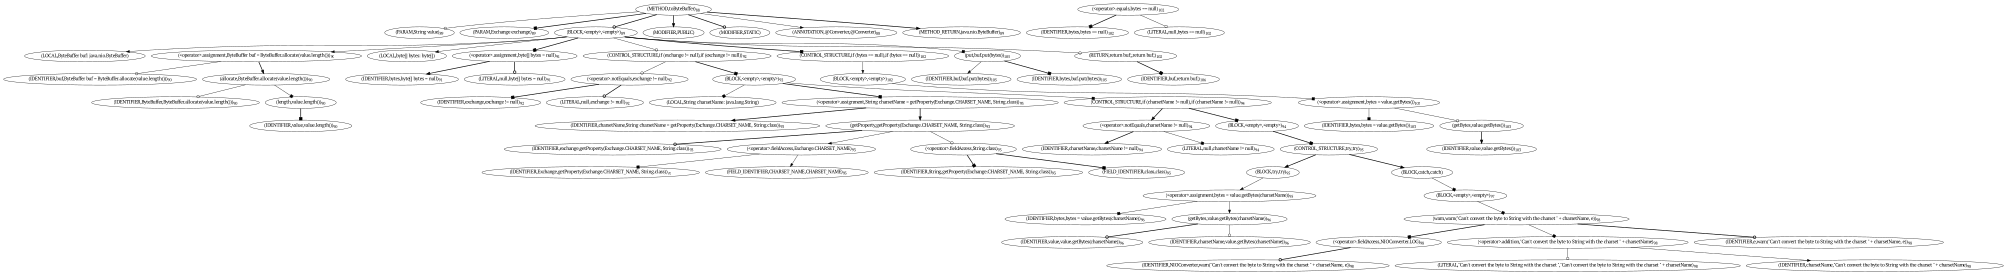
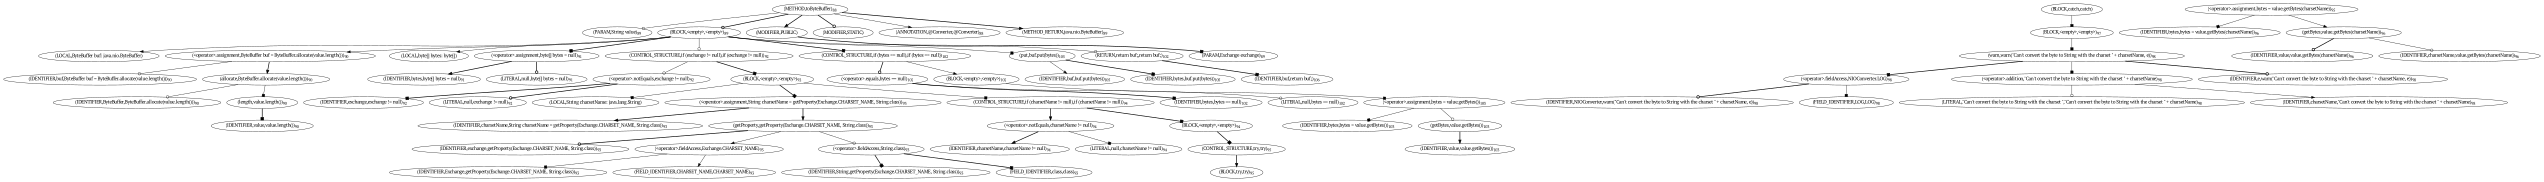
edge "(METHOD,toByteBuffer)" -> "(PARAM,Exchange exchange)": now "(MODIFIER,PUBLIC)" -> "(PARAM,Exchange exchange)"
edge "(CONTROL_STRUCTURE,if (bytes == null),if (bytes == null))" -> "(<operator>.equals,bytes == null)": added
node "(FIELD_IDENTIFIER,LOG,LOG)": added
edge "(CONTROL_STRUCTURE,try,try)" -> "(BLOCK,catch,catch)": removed
edge "(BLOCK,try,try)" -> "(<operator>.assignment,bytes = value.getBytes(charsetName))": removed
